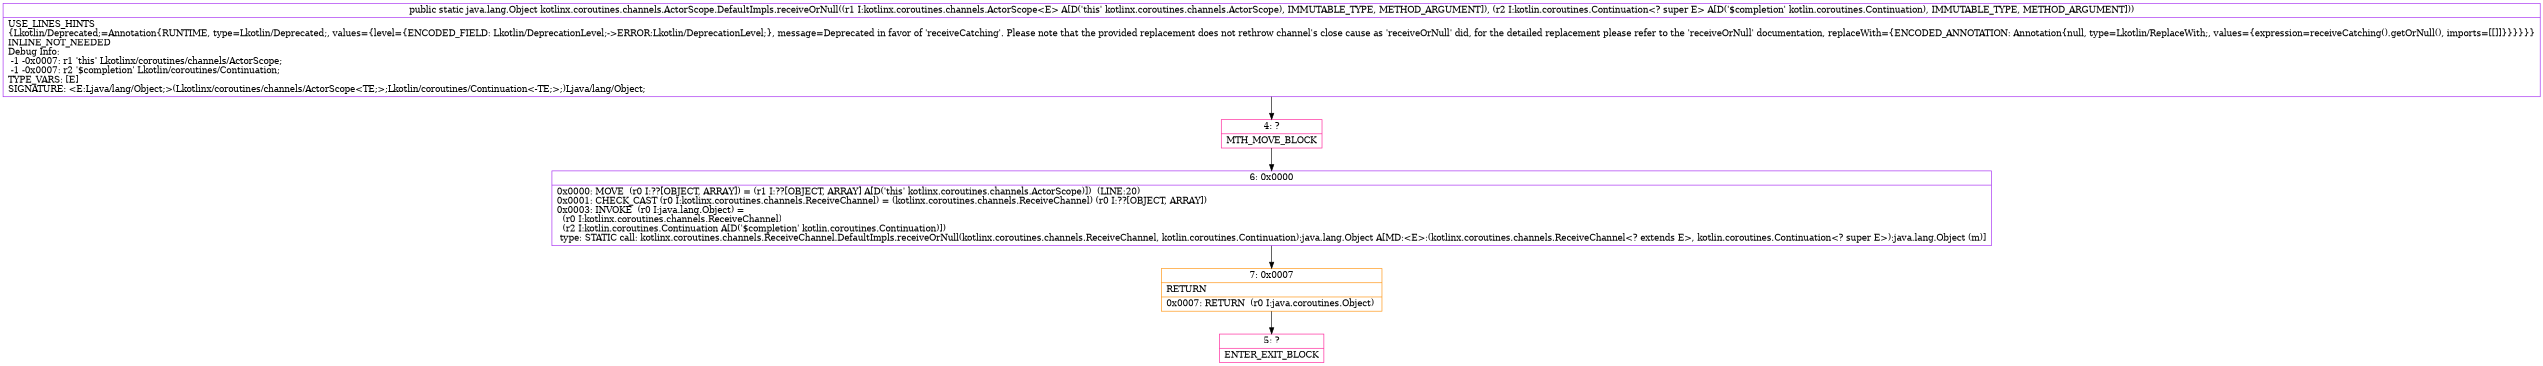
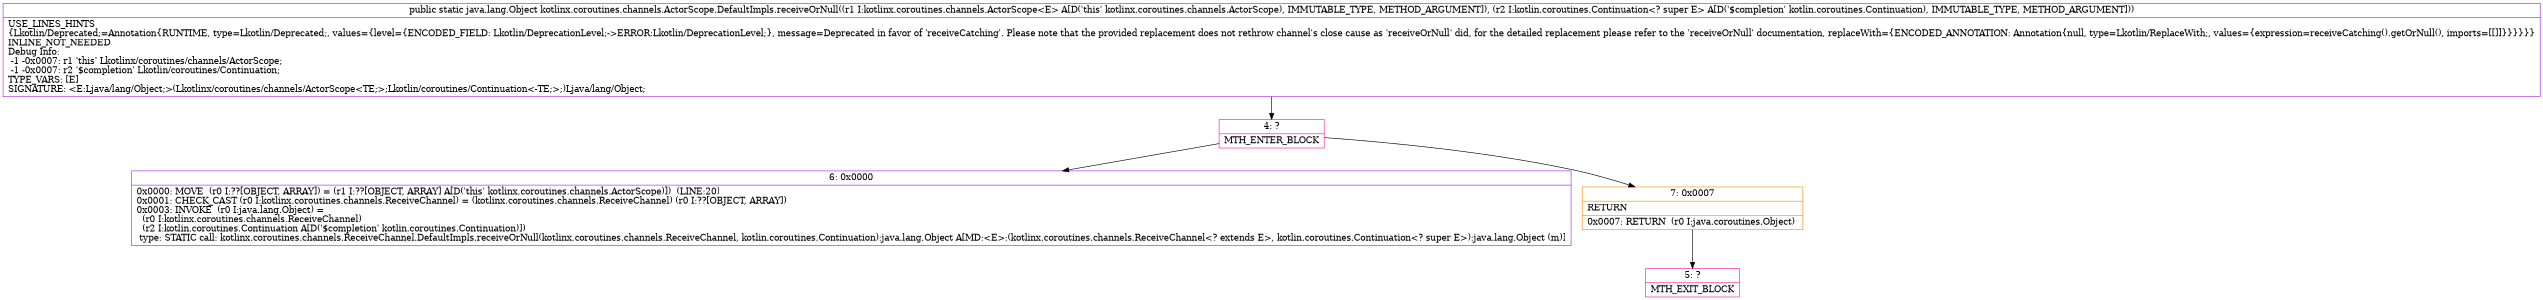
node "4: ?": text "MTH_MOVE_BLOCK" -> "MTH_ENTER_BLOCK"
edge "6: 0x0000" -> "7: 0x0007": now "4: ?" -> "7: 0x0007"
node "5: ?": text "ENTER_EXIT_BLOCK" -> "MTH_EXIT_BLOCK"
